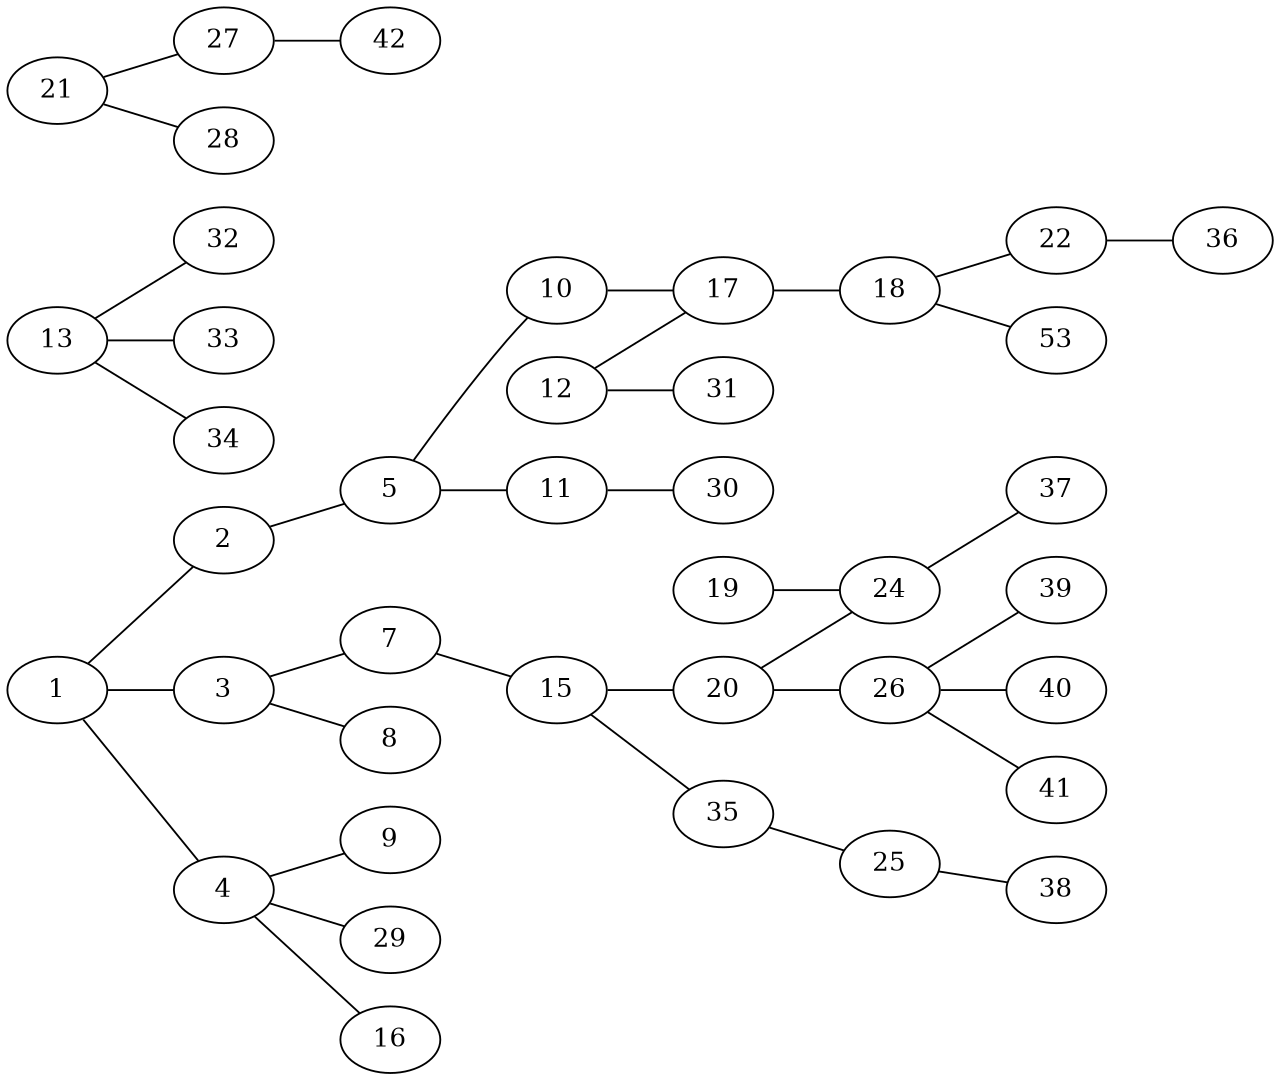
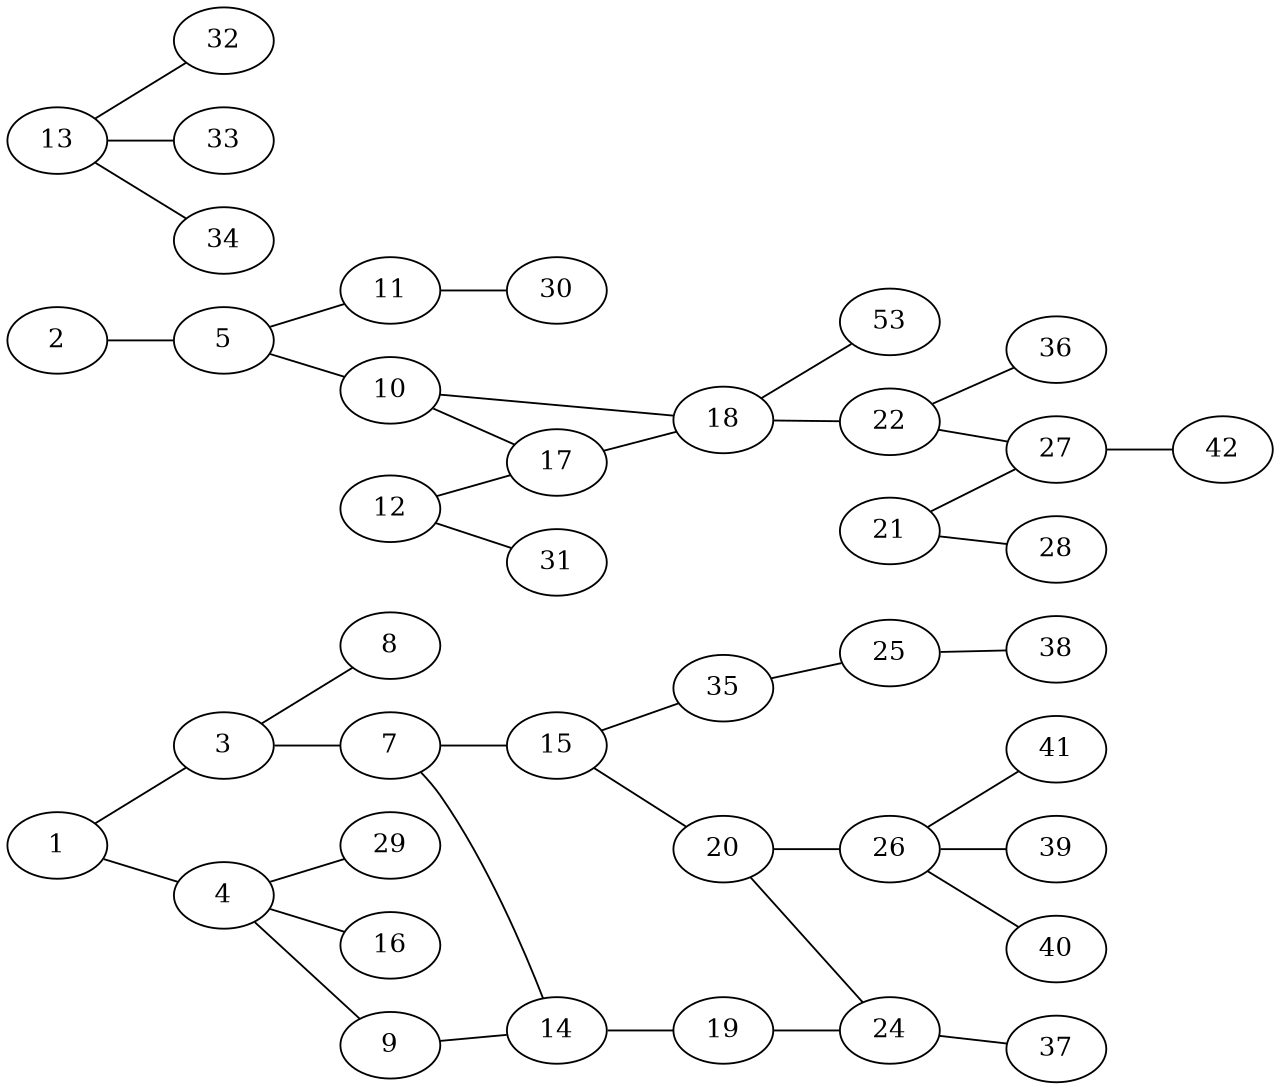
edge "10" -- "18": added
edge "22" -- "27": added
edge "2" -- "1": removed
node "14": added
